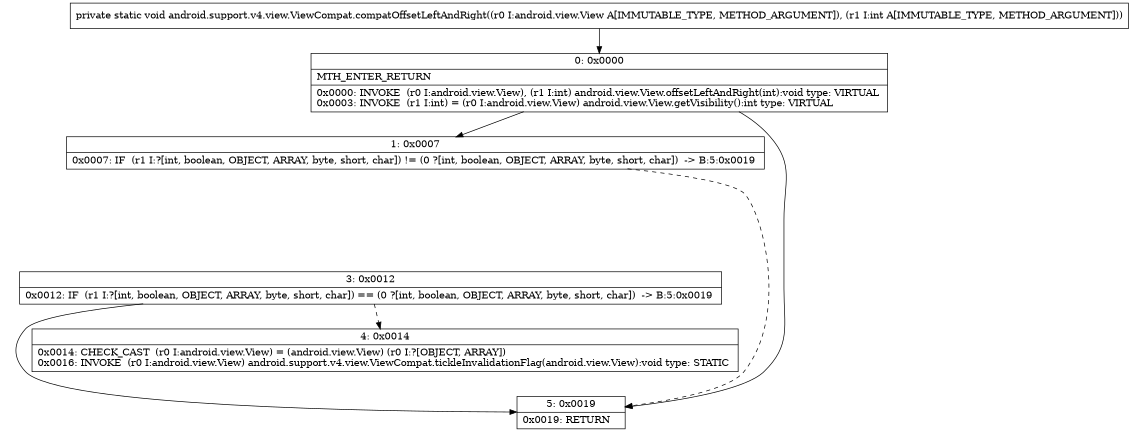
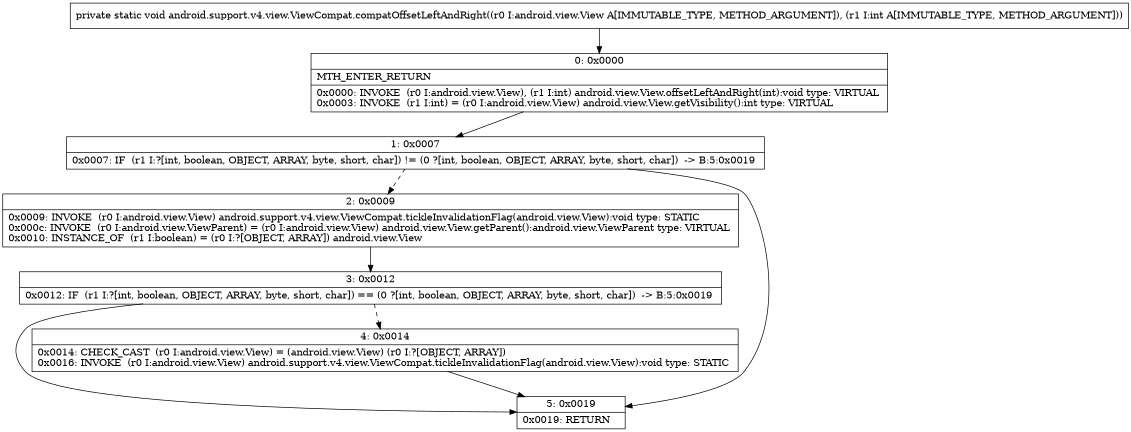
node "2: 0x0009": added
edge "1: 0x0007" -> "5: 0x0019": style dashed -> solid
edge "0: 0x0000" -> "5: 0x0019": now "4: 0x0014" -> "5: 0x0019"
